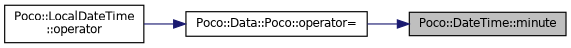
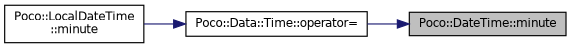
node "Poco::LocalDateTime ::operator": label "Poco::LocalDateTime ::operator" -> "Poco::LocalDateTime ::minute"
node "Poco::Data::Poco::operator=": label "Poco::Data::Poco::operator=" -> "Poco::Data::Time::operator="
